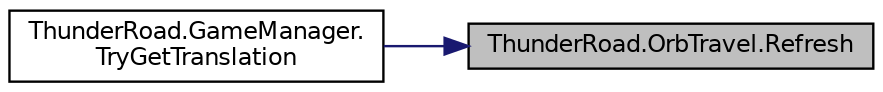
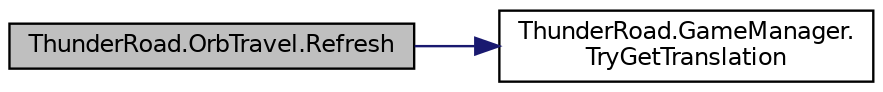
edge "ThunderRoad.GameManager. TryGetTranslation" -> "ThunderRoad.OrbTravel.Refresh": reversed
